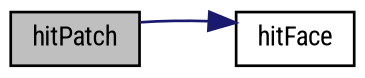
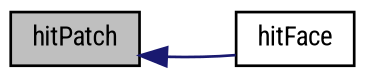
edge "hitPatch" -> "hitFace": reversed
